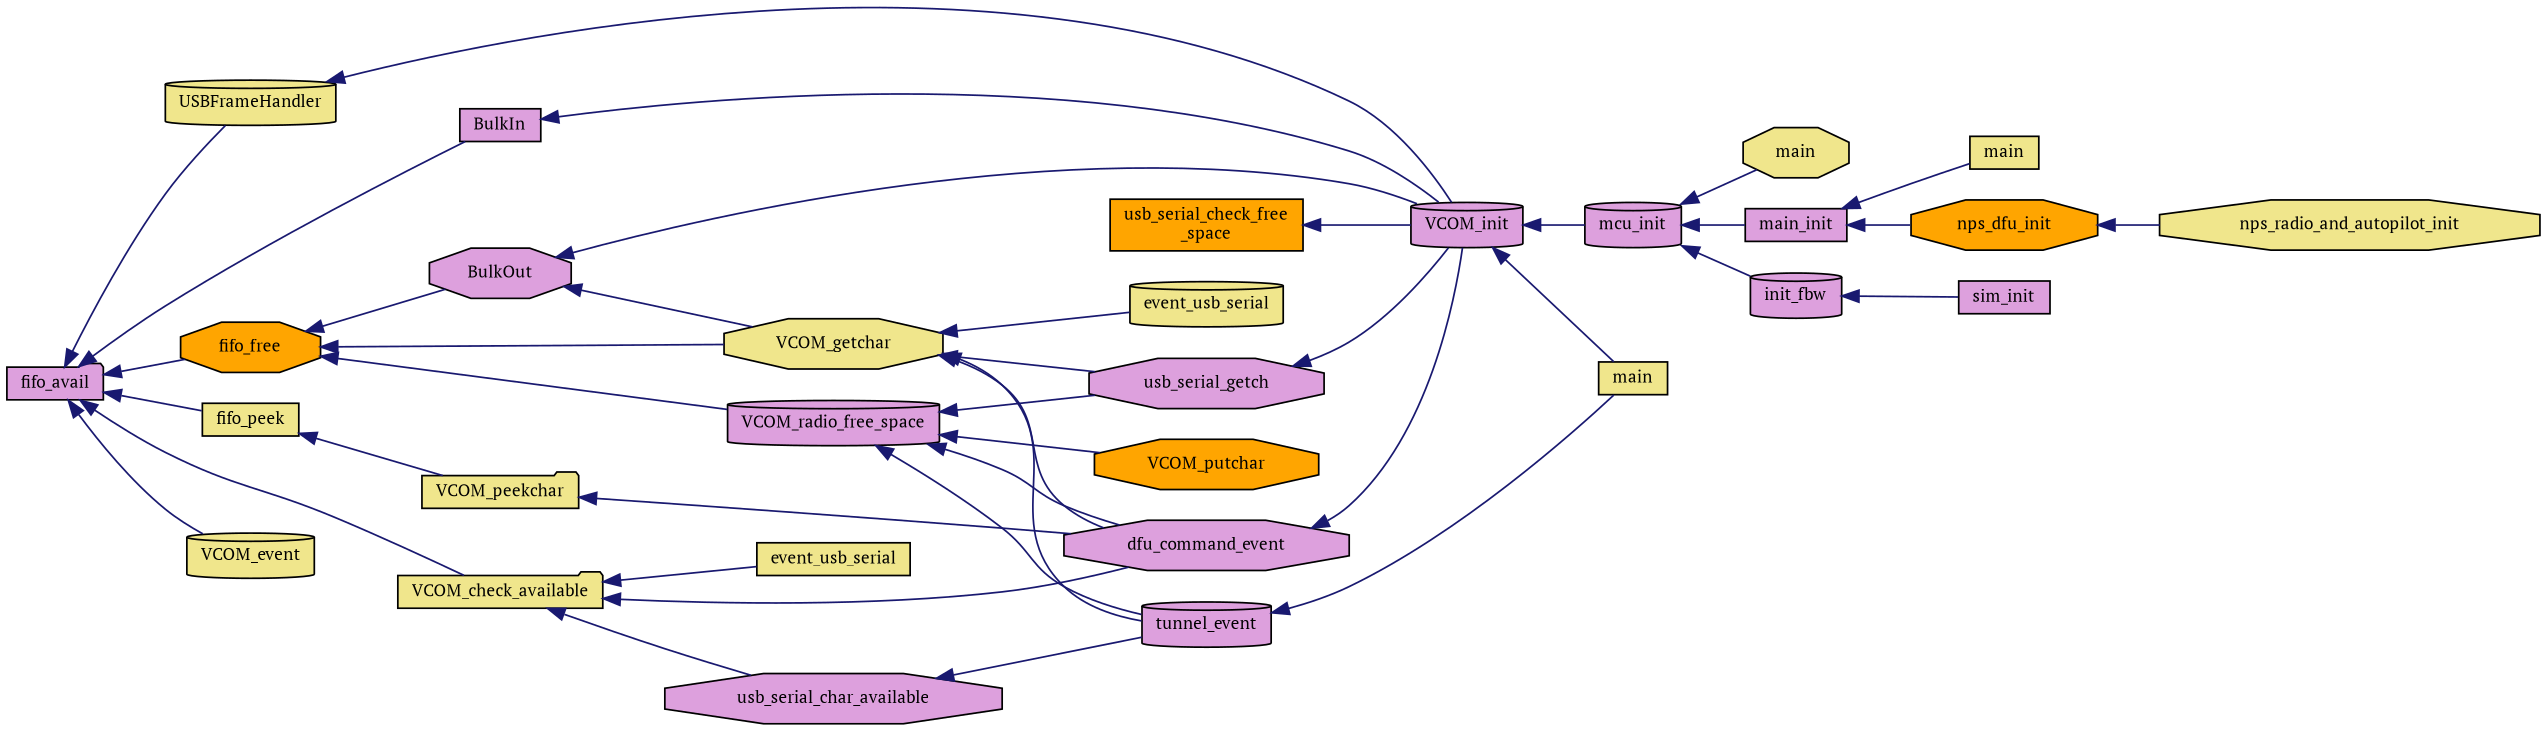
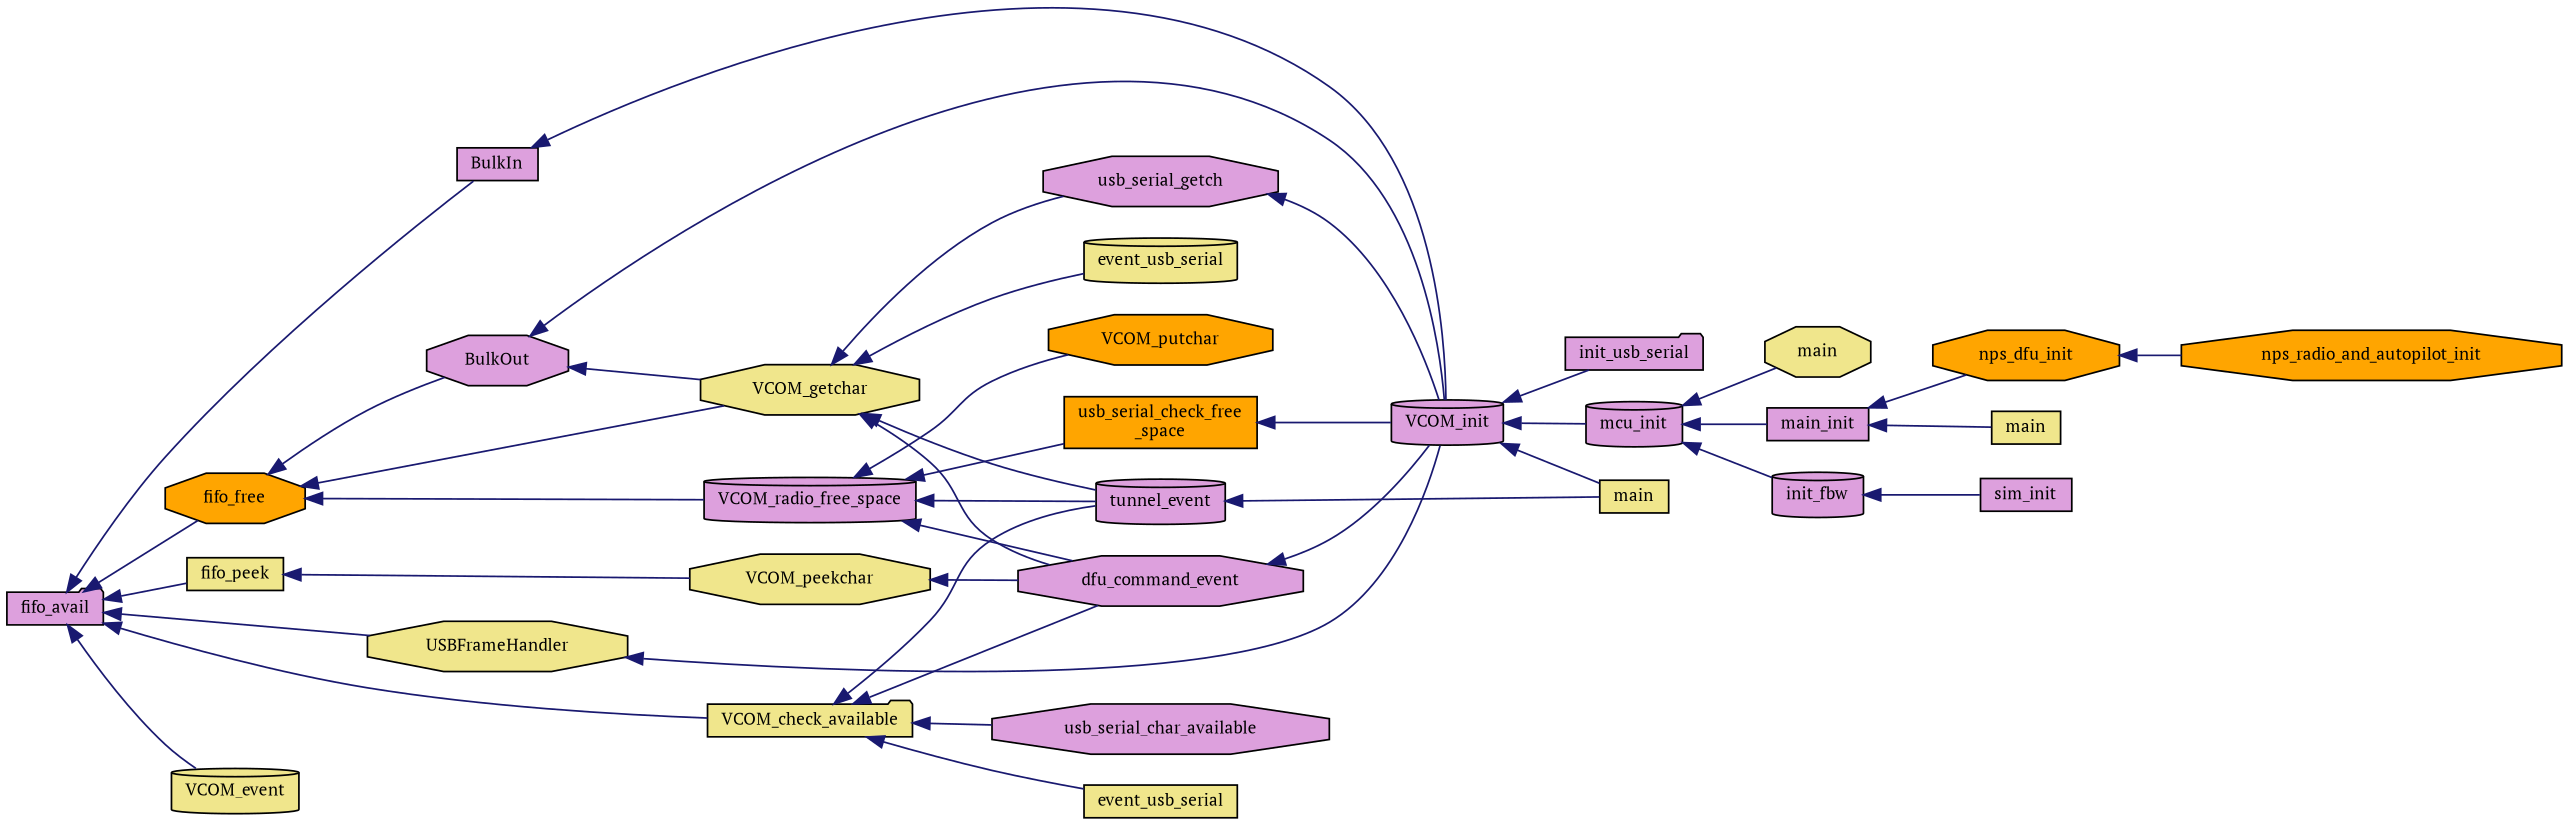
node "USBFrameHandler": shape cylinder -> octagon
node "nps_radio_and_autopilot_init": fillcolor khaki -> orange
node "init_usb_serial": added
edge "usb_serial_getch" -> "VCOM_radio_free_space": now "usb_serial_check_free _space" -> "VCOM_radio_free_space"
node "VCOM_peekchar": shape folder -> octagon
edge "tunnel_event" -> "usb_serial_char_available": now "tunnel_event" -> "VCOM_check_available"
